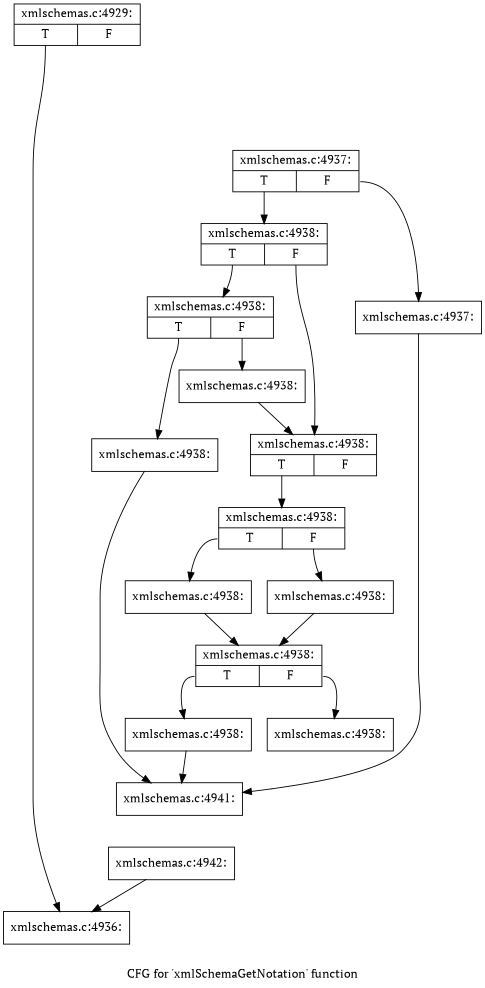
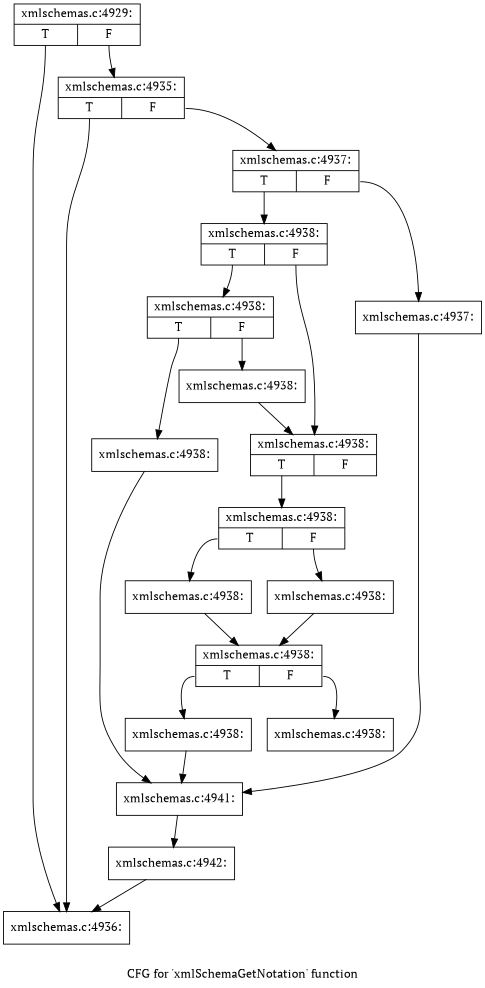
node "xmlschemas.c:4935:": added
edge "xmlschemas.c:4941:" -> "xmlschemas.c:4942:": added
